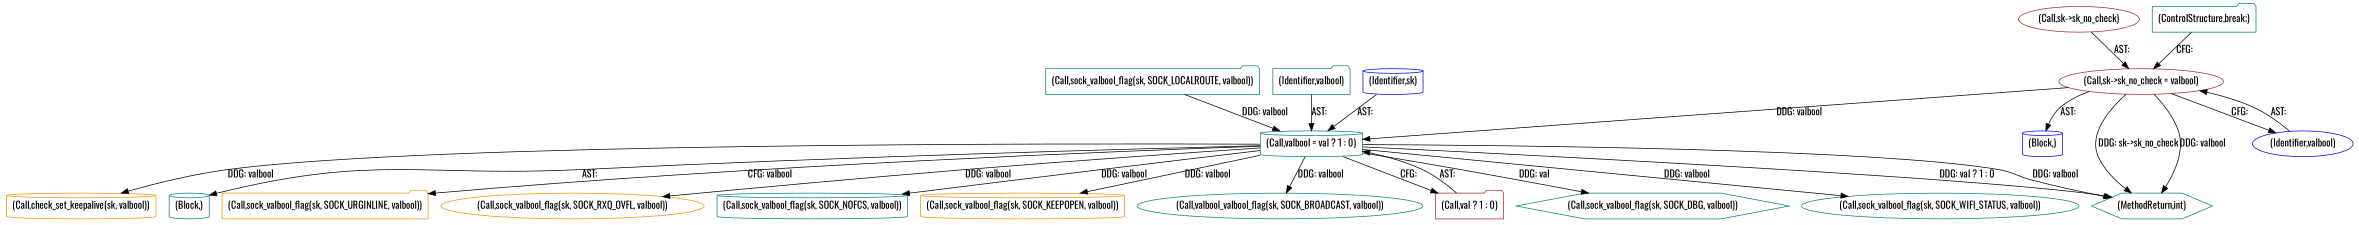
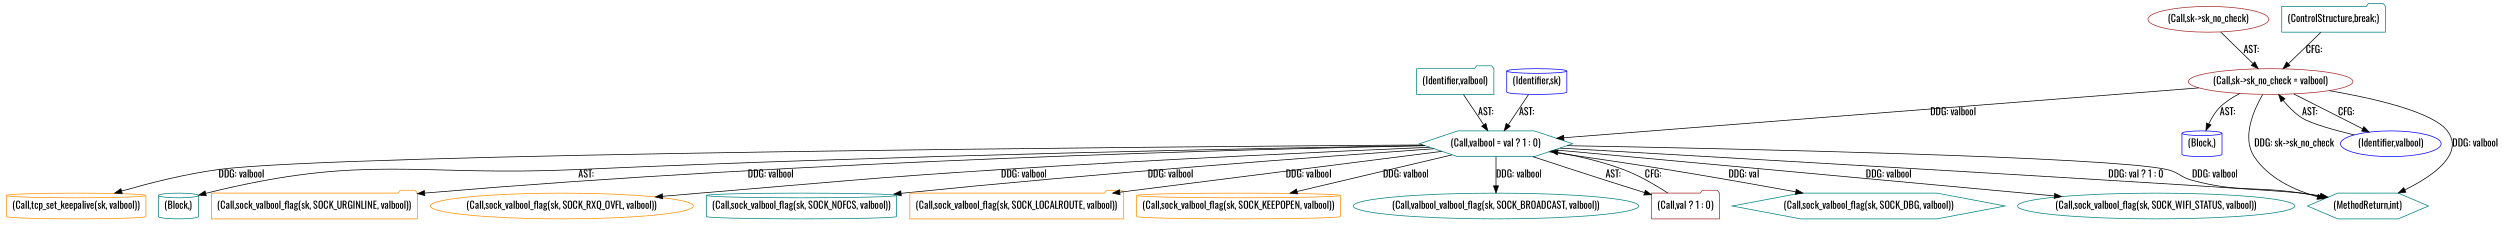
node "(Call,sock_valbool_flag(sk, SOCK_LOCALROUTE, valbool))": color teal -> darkorange
edge "(Call,sock_valbool_flag(sk, SOCK_LOCALROUTE, valbool))" -> "(Call,valbool = val ? 1 : 0)": reversed
node "(Call,valbool = val ? 1 : 0)": shape cylinder -> hexagon
edge "(Call,valbool = val ? 1 : 0)" -> "(Call,sock_valbool_flag(sk, SOCK_URGINLINE, valbool))": label "CFG: valbool" -> "DDG: valbool"
edge "(Call,valbool = val ? 1 : 0)" -> "(Call,val ? 1 : 0)": label "CFG: " -> "AST: "
edge "(Call,val ? 1 : 0)" -> "(Call,valbool = val ? 1 : 0)": label "AST: " -> "CFG: "
node "(Call,check_set_keepalive(sk, valbool))": label "(Call,check_set_keepalive(sk, valbool))" -> "(Call,tcp_set_keepalive(sk, valbool))"
